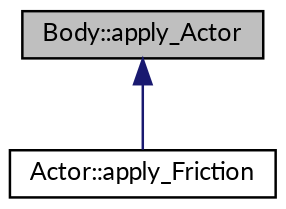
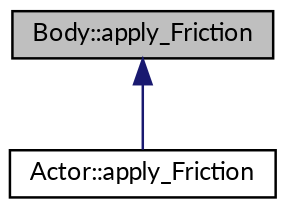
node "Body::apply_Actor": label "Body::apply_Actor" -> "Body::apply_Friction"
